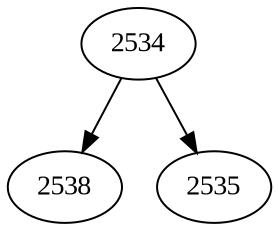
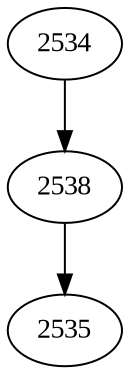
edge "2534" -> "2535": now "2538" -> "2535"
